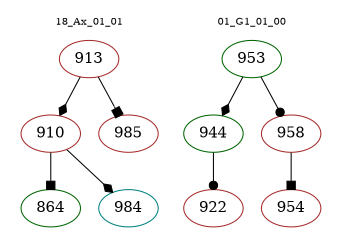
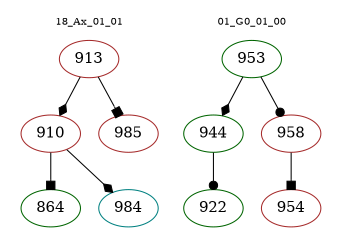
cluster "01_G1_01_00": label "01_G1_01_00" -> "01_G0_01_00"
node "922": color brown -> darkgreen
